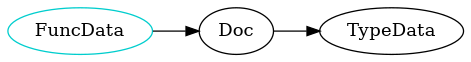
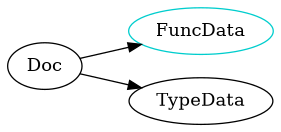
edge "FuncData" -> "Doc": reversed
